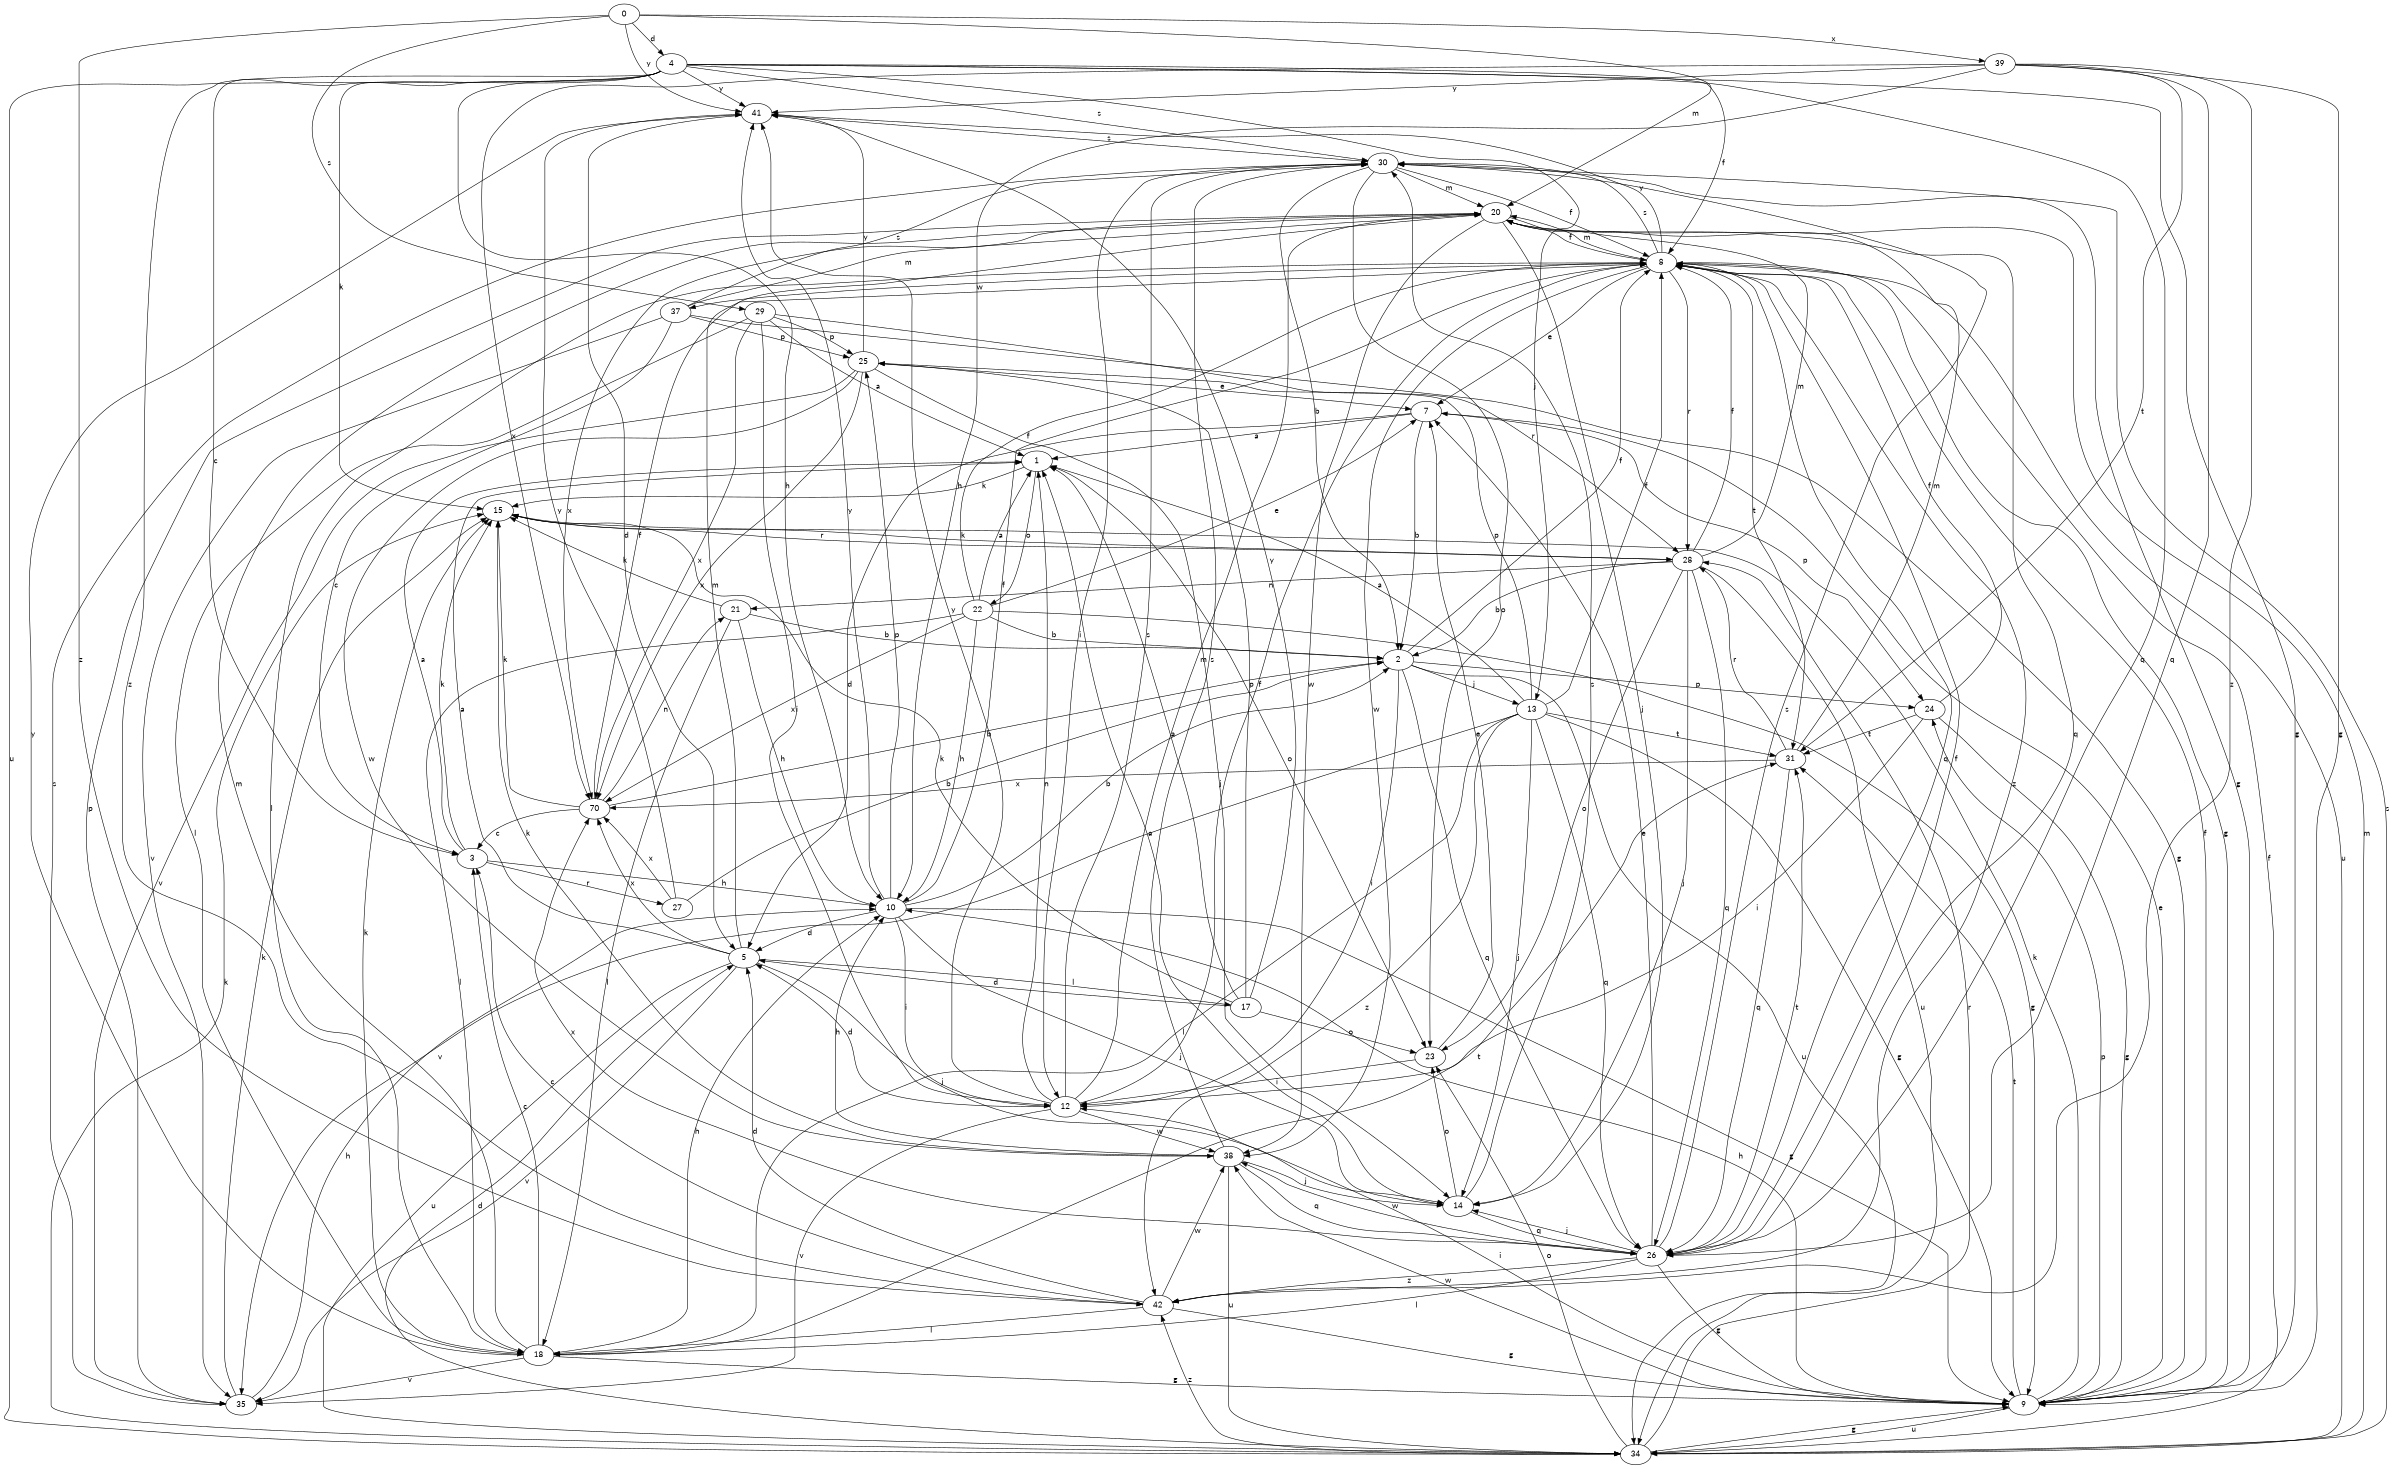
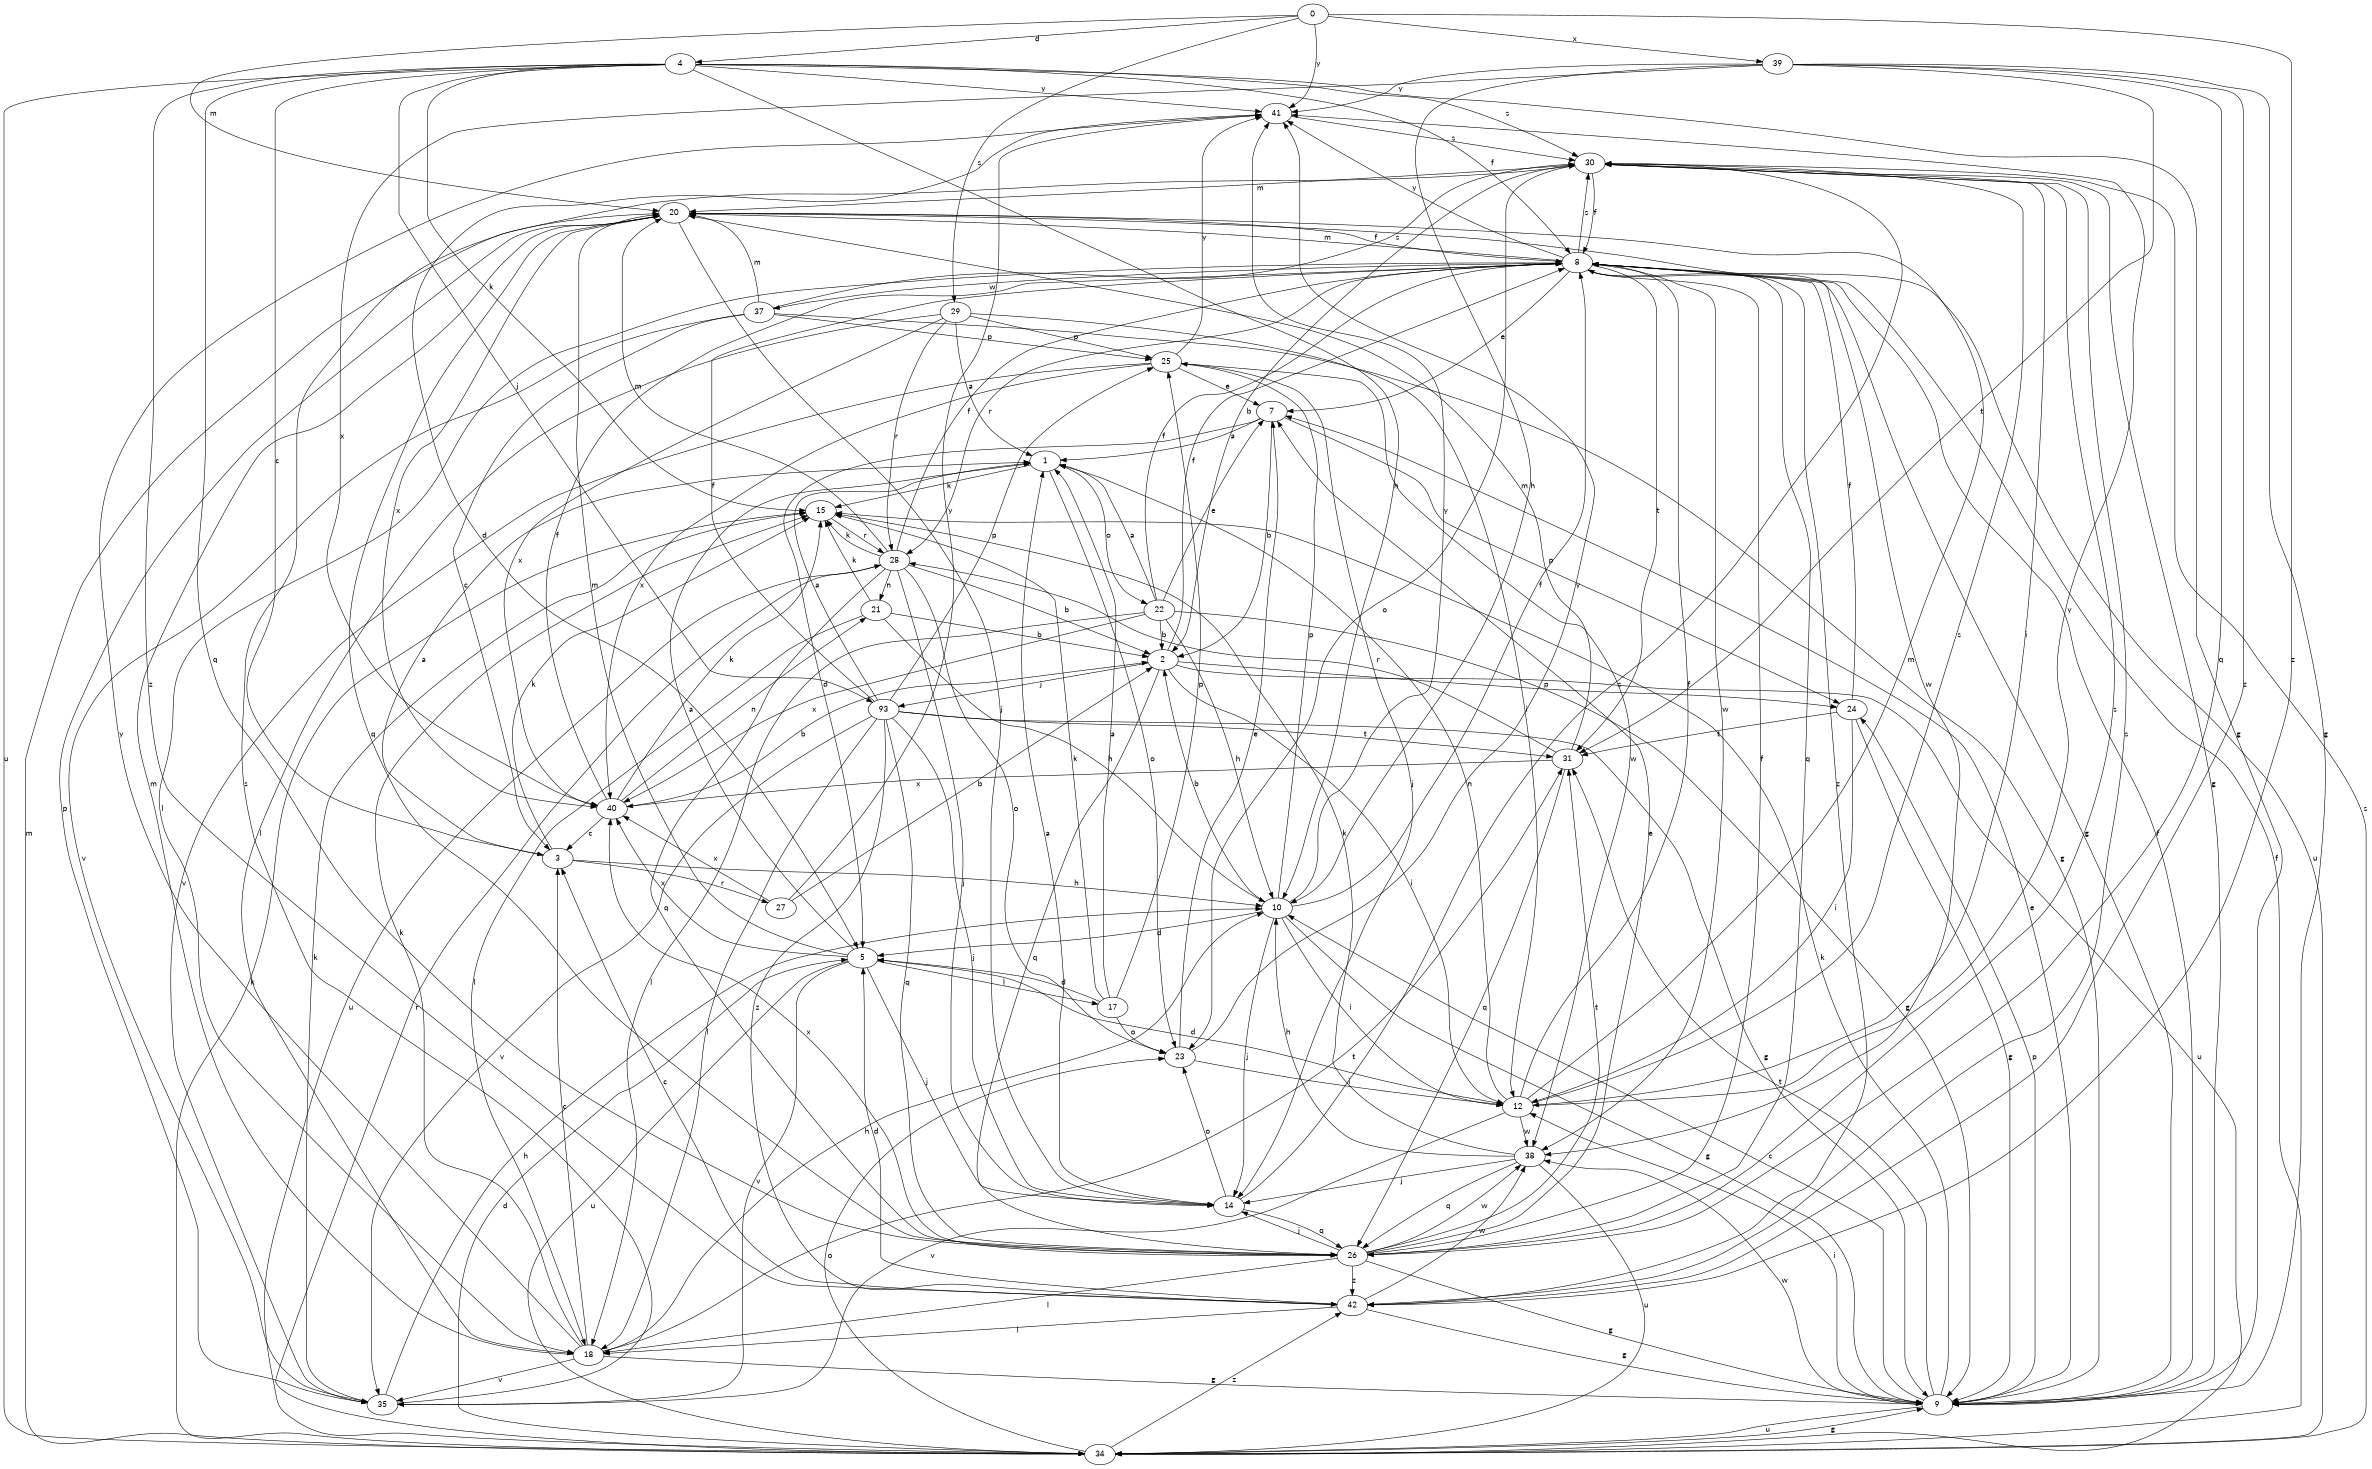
edge "17" -> "41": now "23" -> "41"
edge "38" -> "30": now "42" -> "30"
node "13": label "13" -> "93"
node "70": label "70" -> "40"
edge "9" -> "10": label "h" -> "c"
